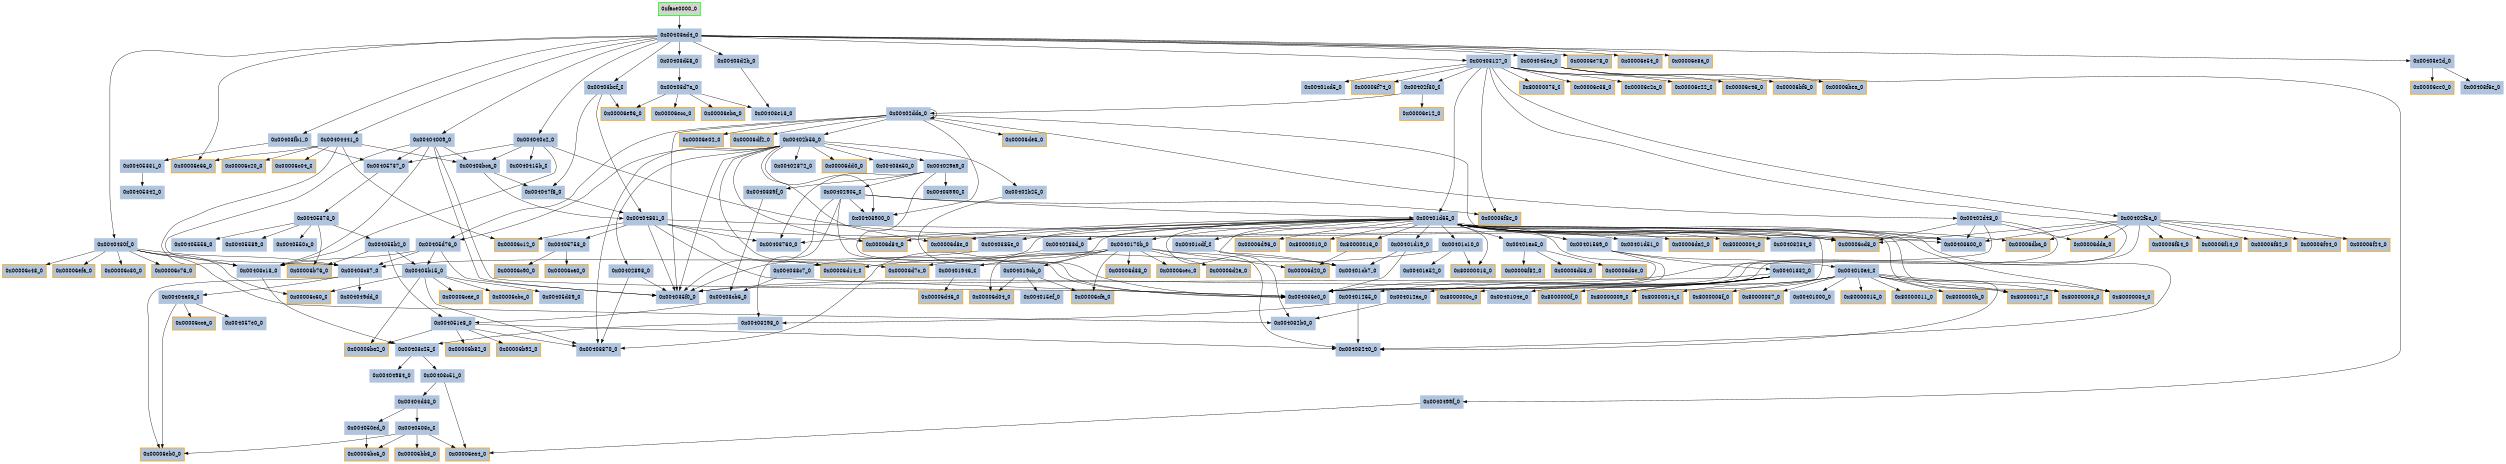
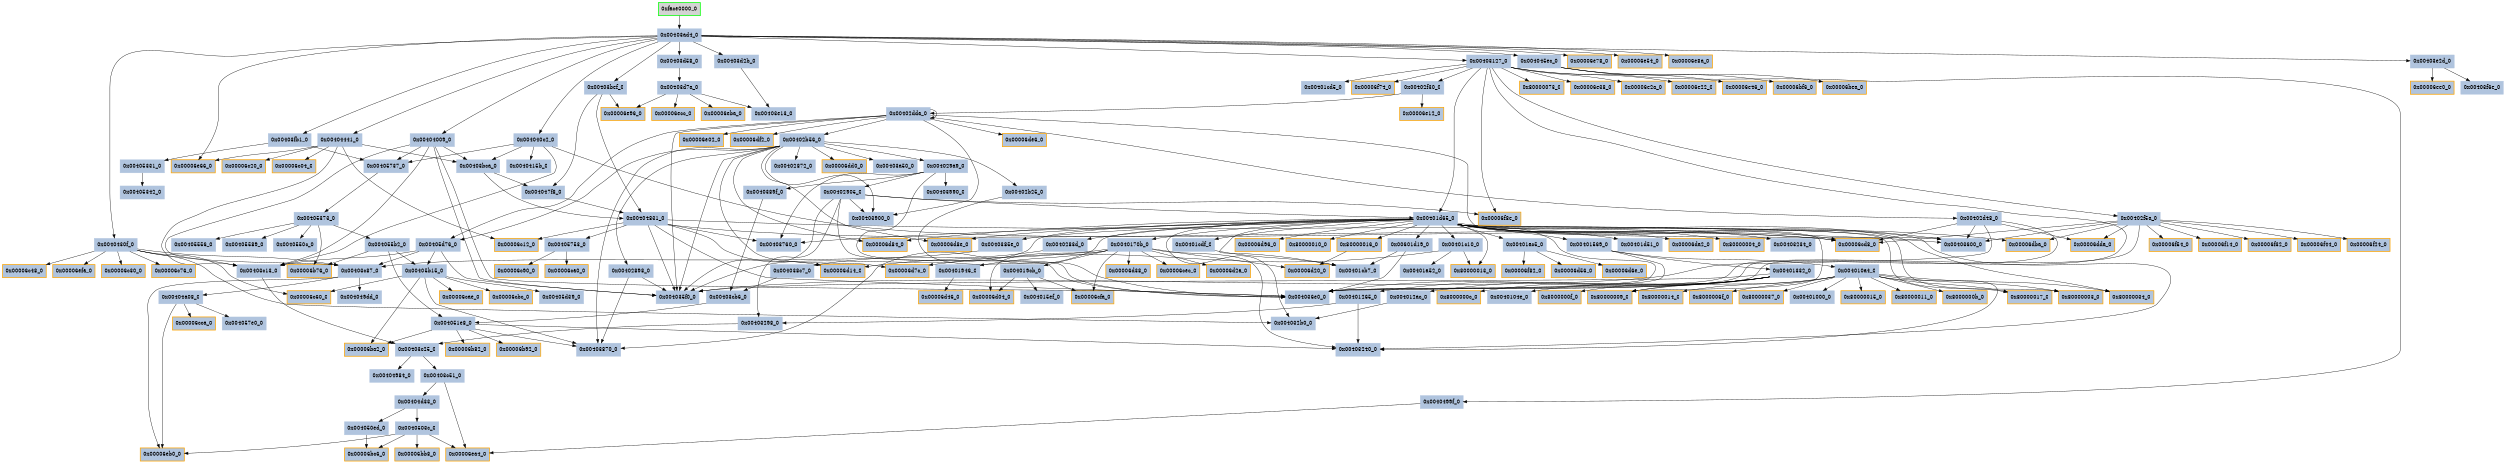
node "0x00401d19_0": label "0x00401d19_0" -> "0x00601d19_0"
